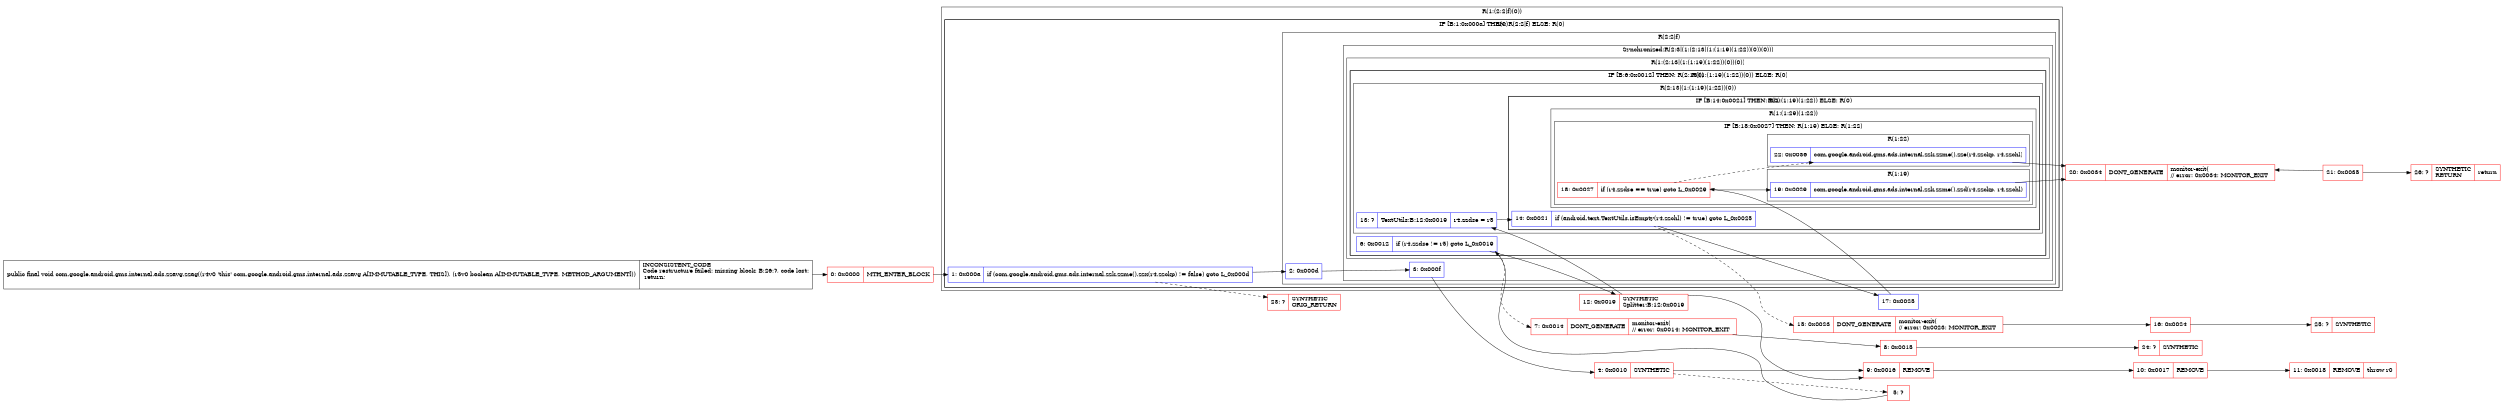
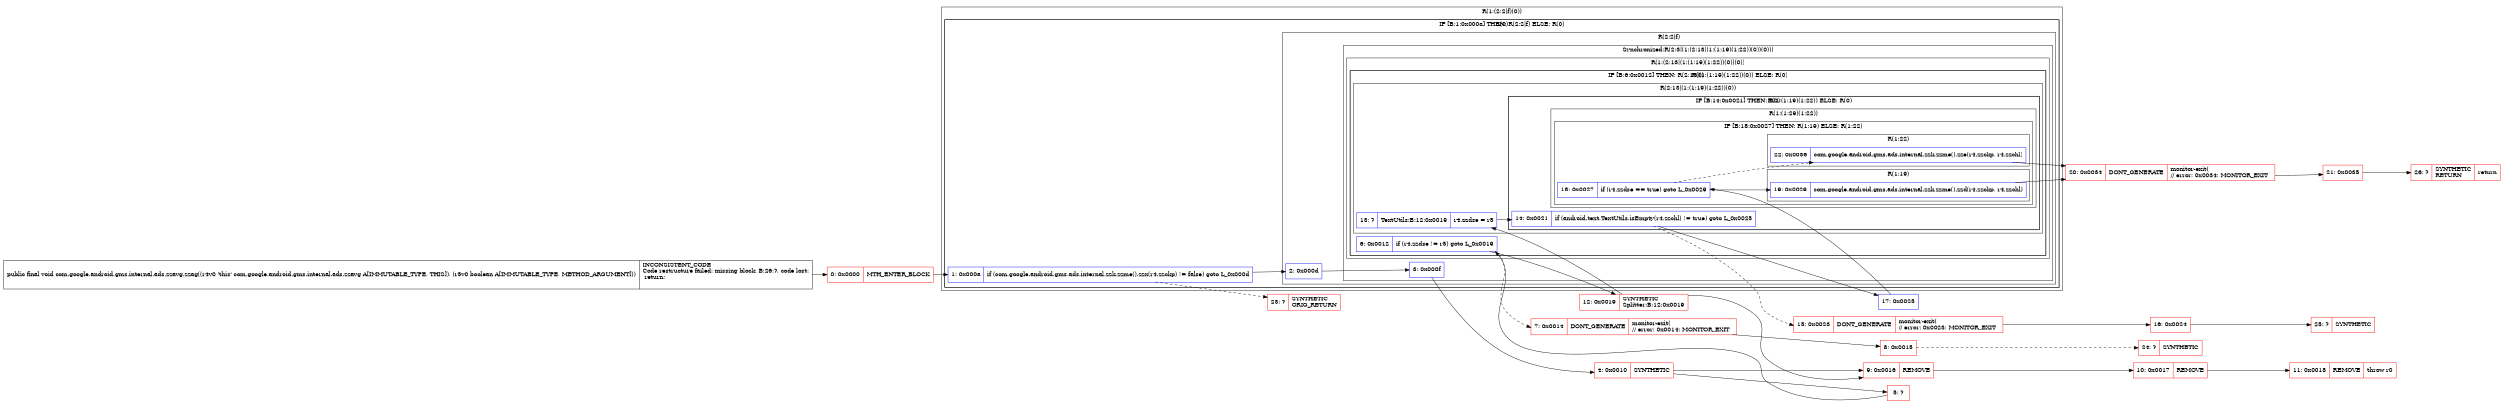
edge "21: 0x0035" -> "20: 0x0034": reversed
node "18: 0x0027": color red -> blue
edge "8: 0x0015" -> "24: ?": style solid -> dashed
edge "4: 0x0010" -> "5: ?": style dashed -> solid
